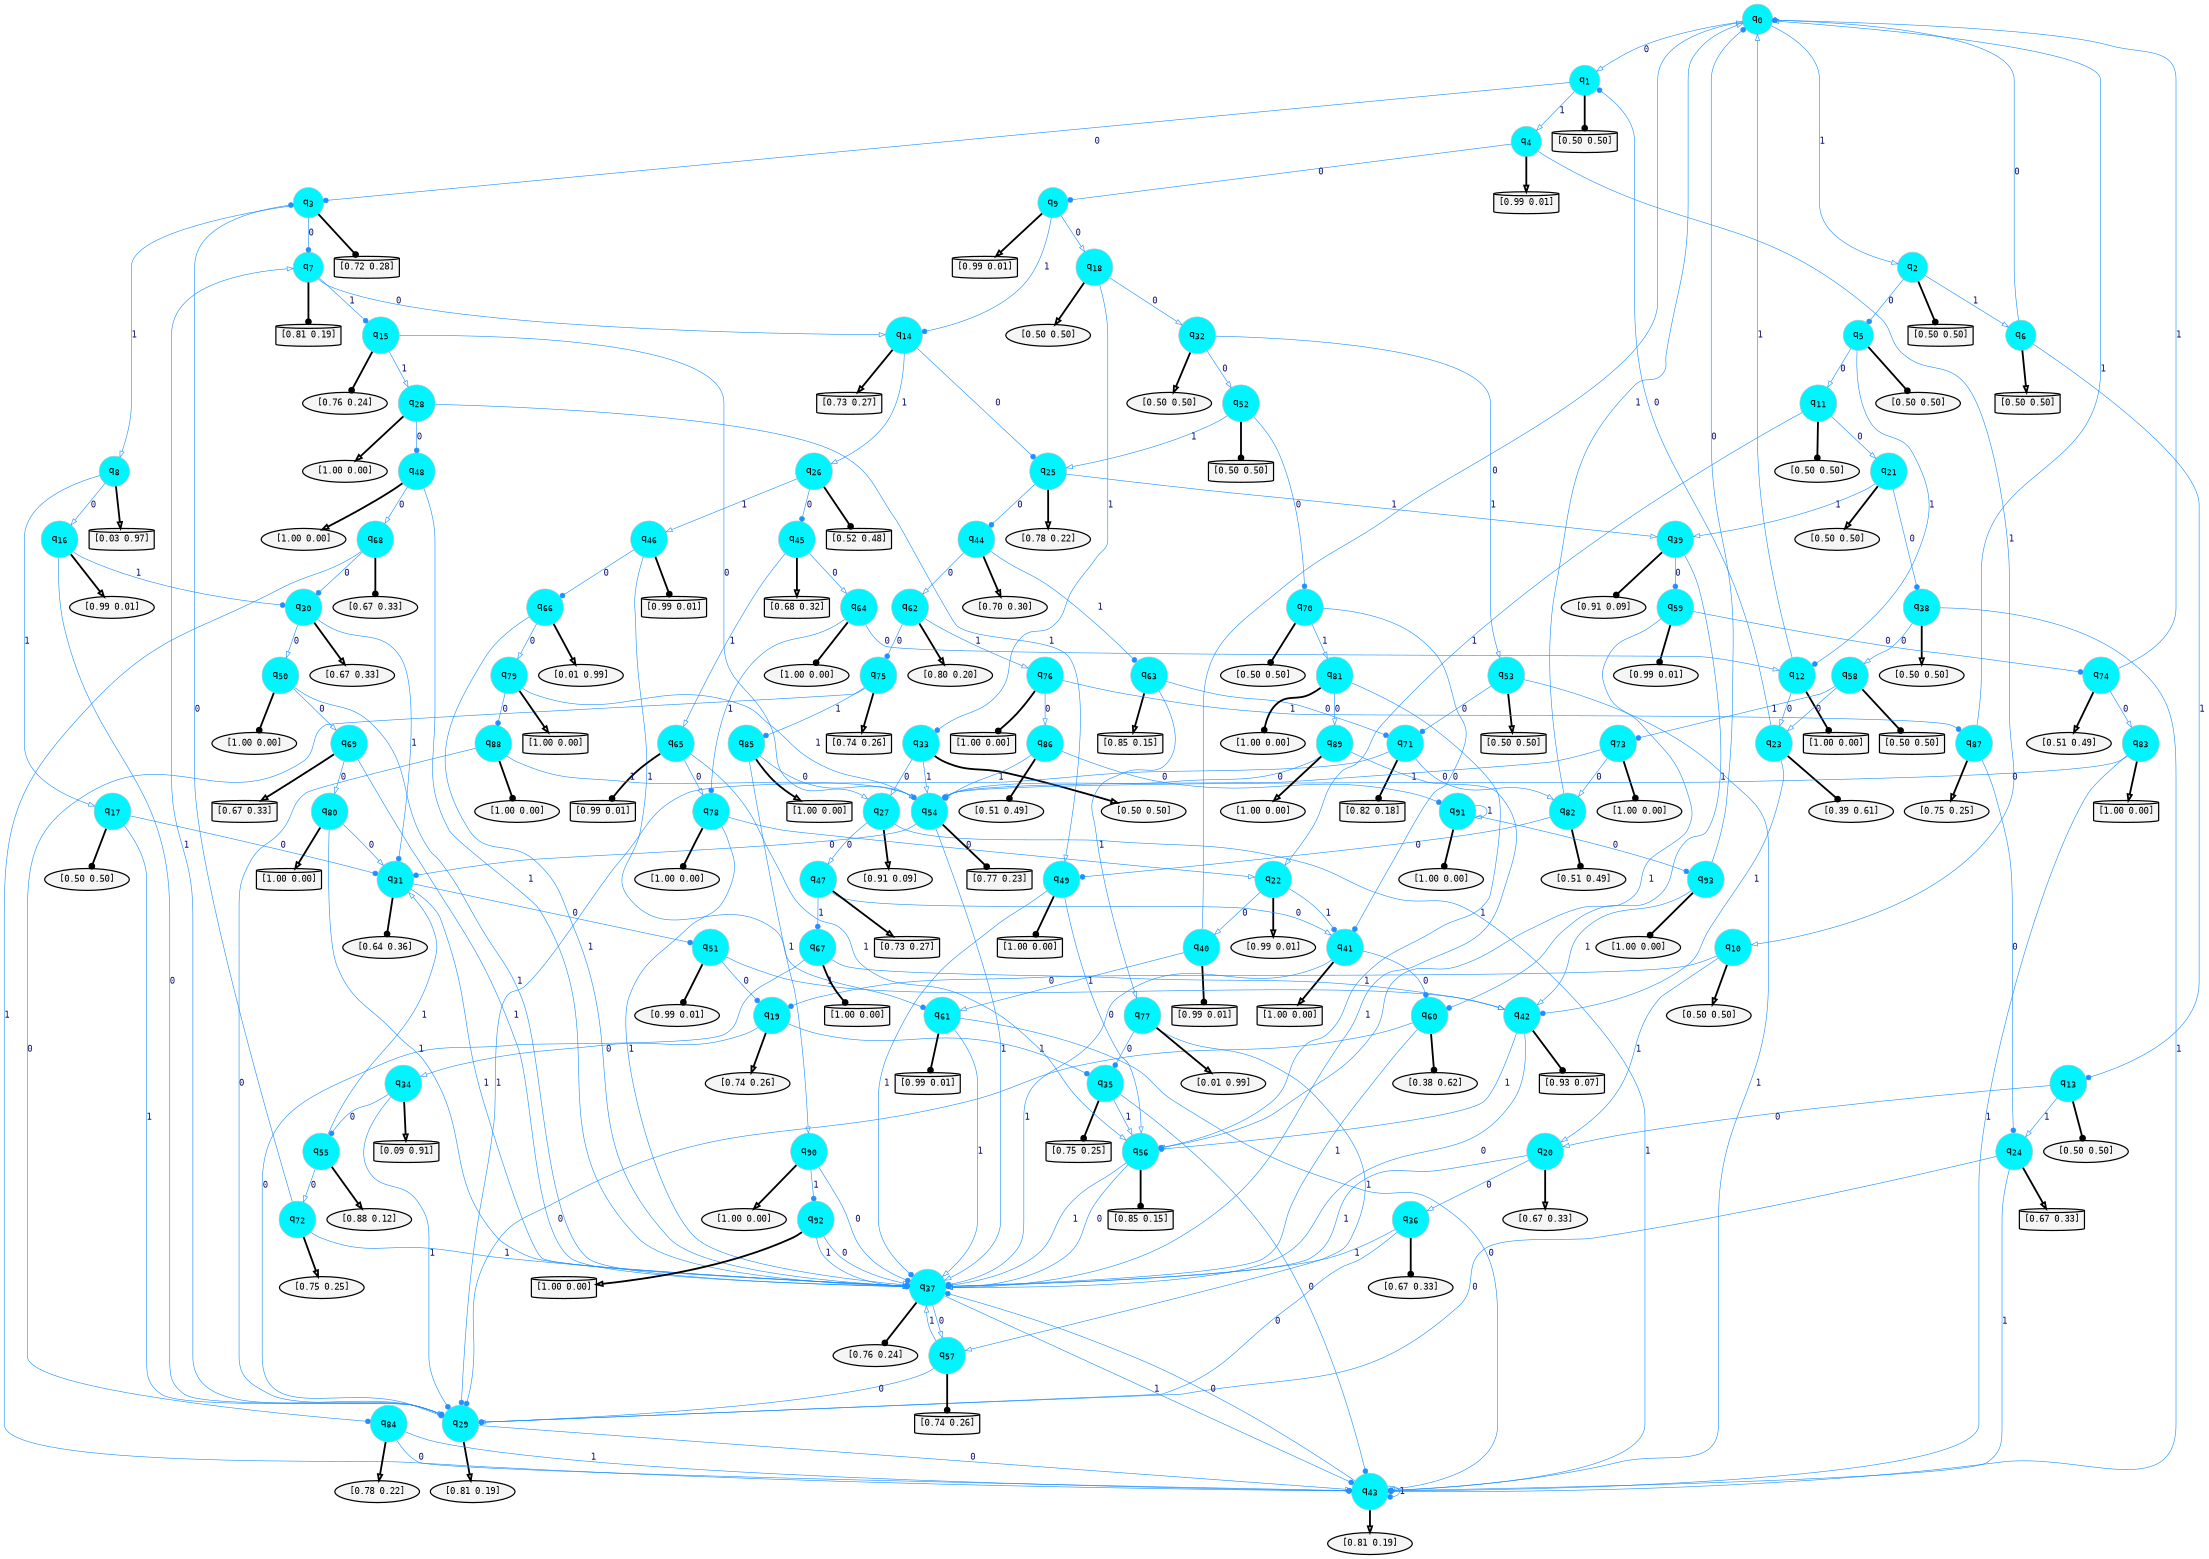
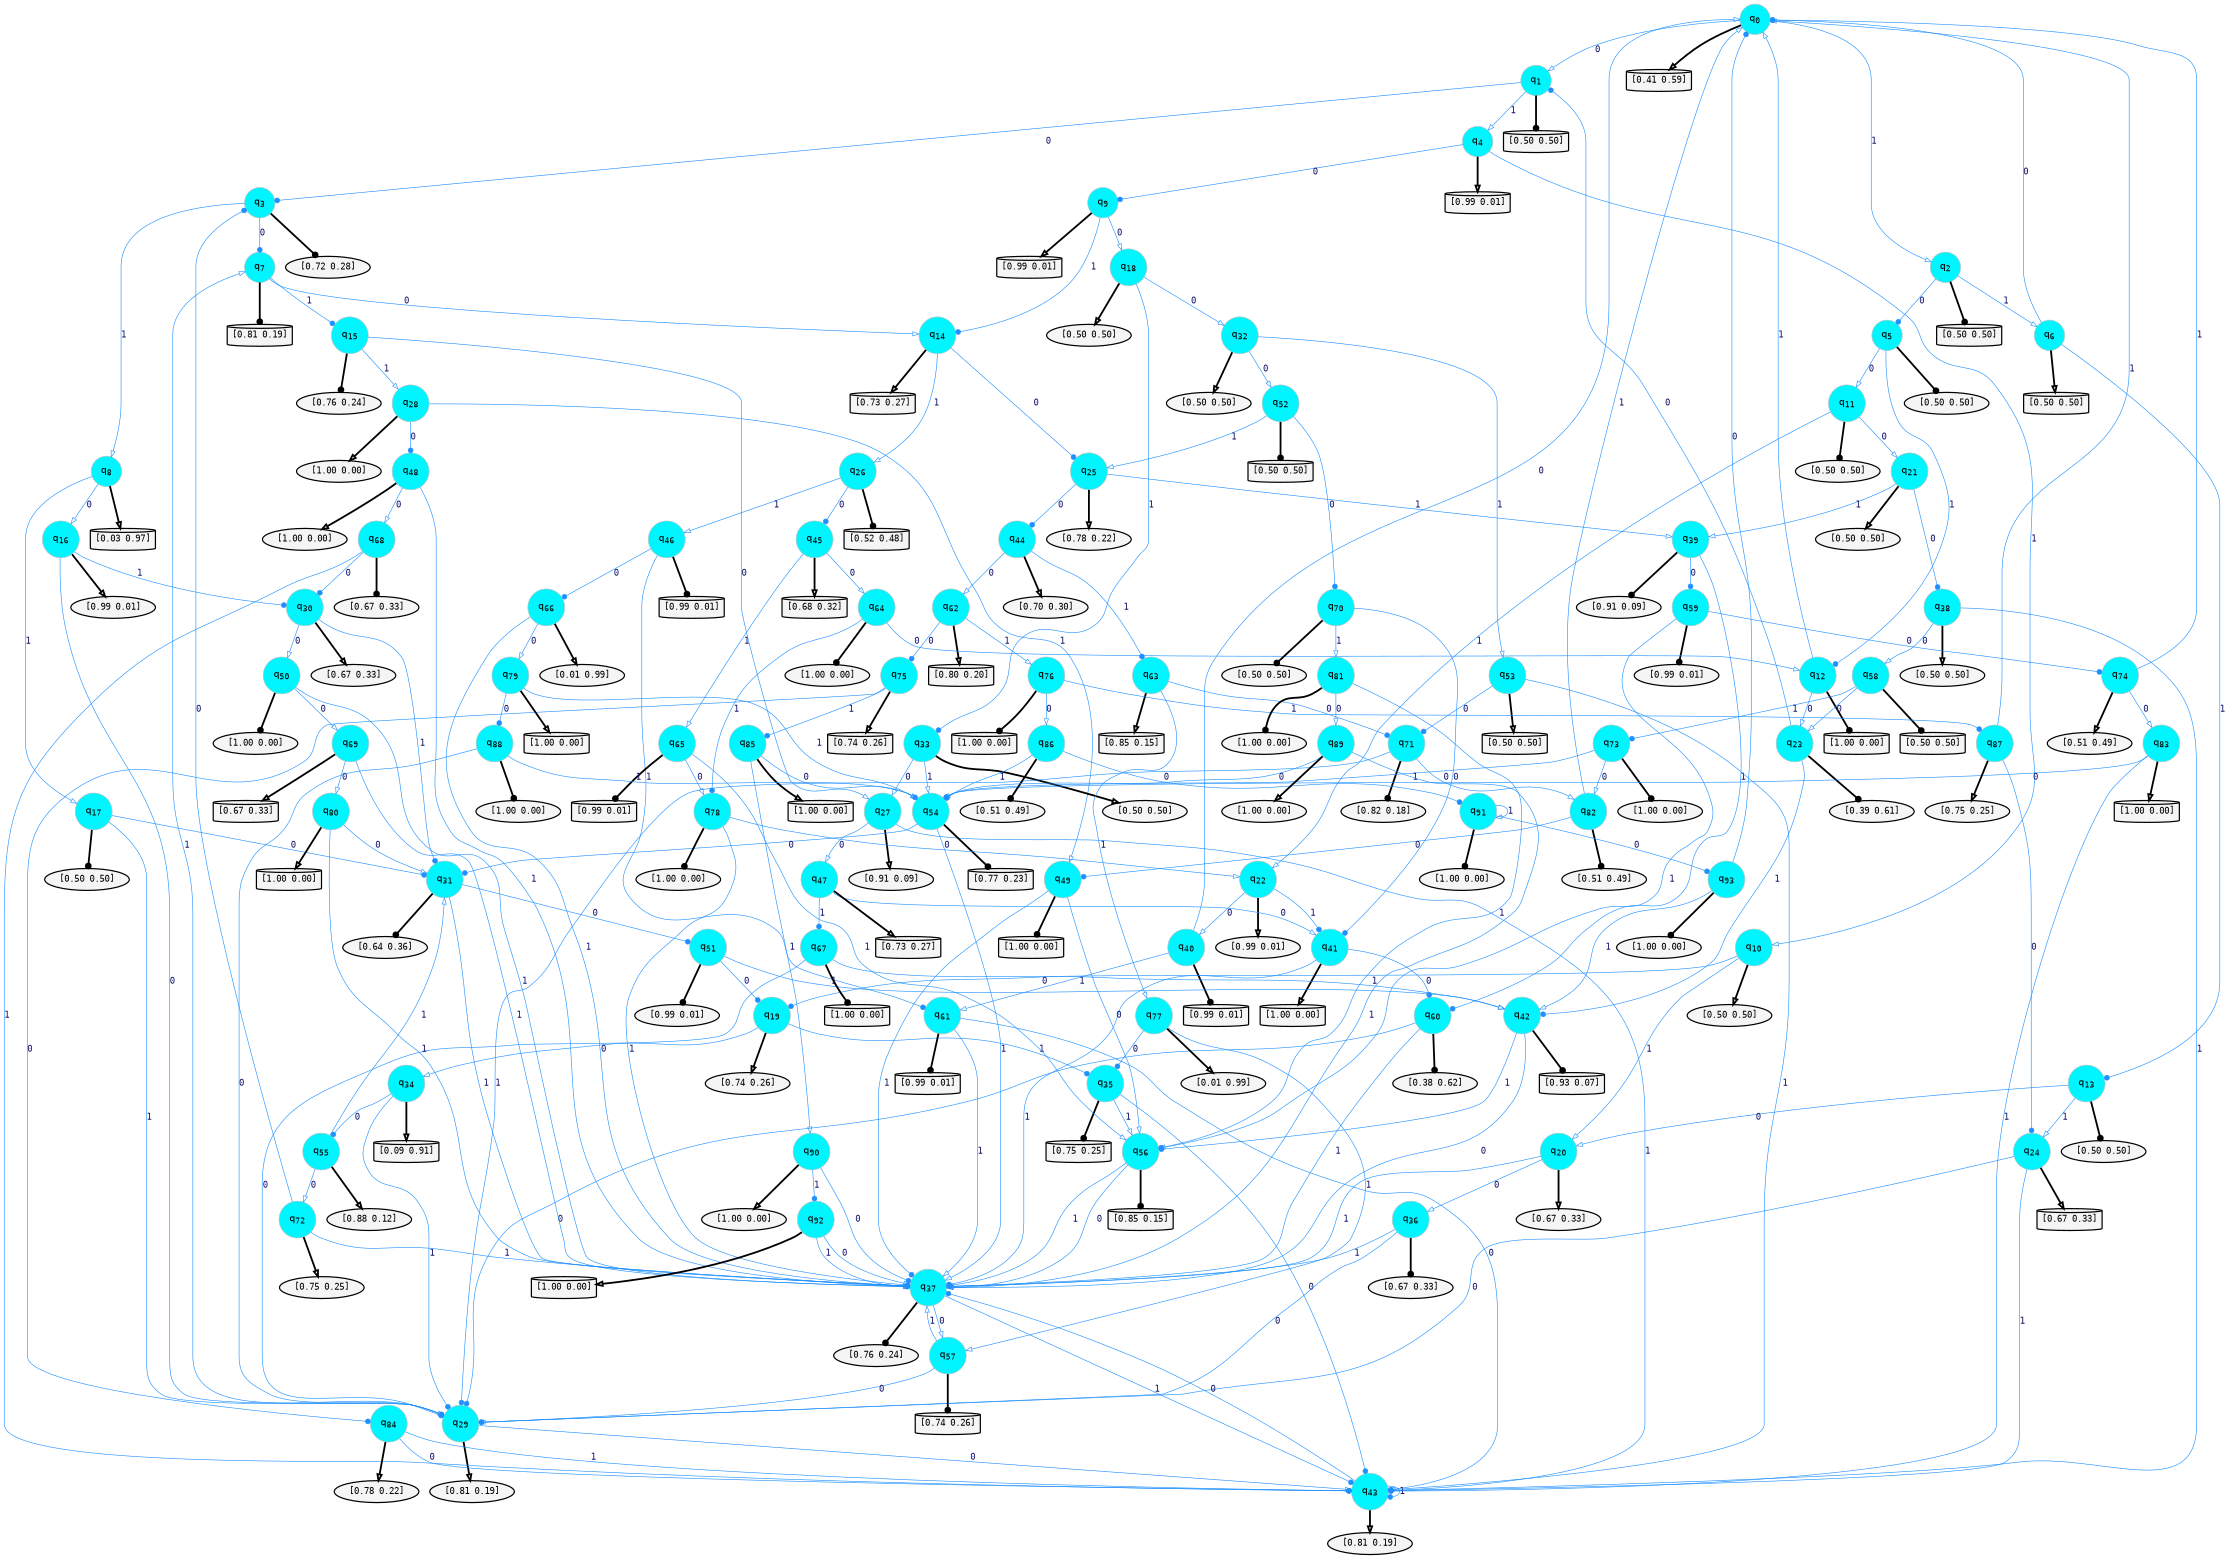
node "[0.41 0.59]": added
node "[0.72 0.28]": shape cylinder -> ellipse
node "[0.80 0.20]": shape ellipse -> cylinder
node "[0.82 0.18]": shape cylinder -> ellipse
